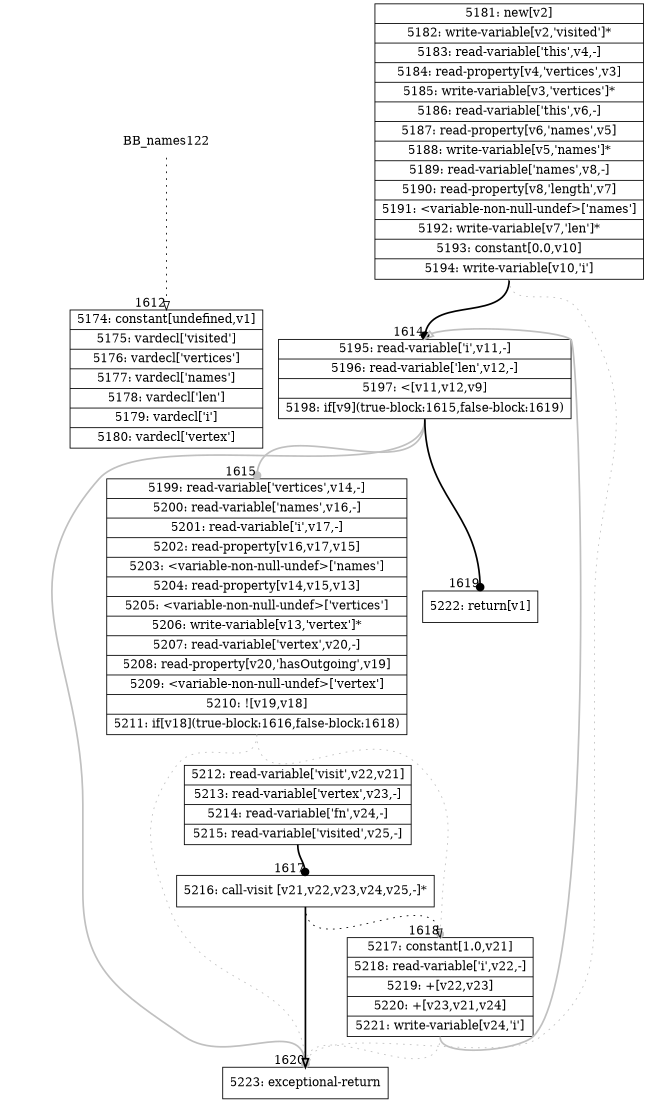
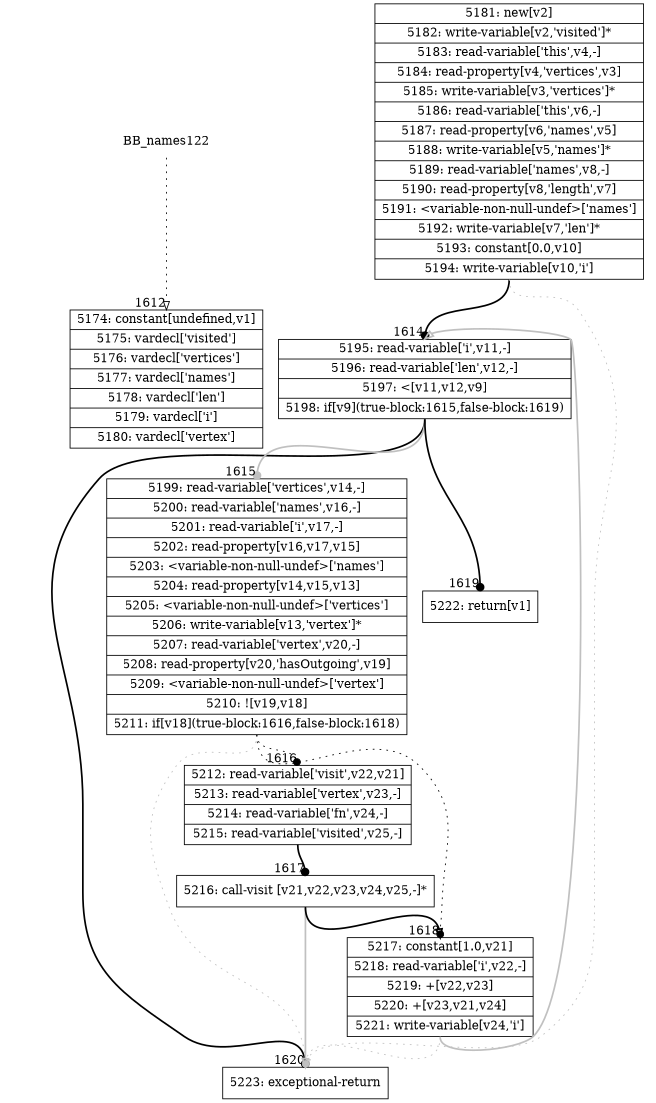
edge "5195: read-variable['i',v11,-]" -> "5223: exceptional-return": color gray -> black
edge "5199: read-variable['vertices',v14,-]" -> "5212: read-variable['visit',v22,v21]": added
edge "5199: read-variable['vertices',v14,-]" -> "5217: constant[1.0,v21]": color gray -> black
edge "5216: call-visit [v21,v22,v23,v24,v25,-]*" -> "5217: constant[1.0,v21]": style dotted -> bold
edge "5216: call-visit [v21,v22,v23,v24,v25,-]*" -> "5223: exceptional-return": color black -> gray
